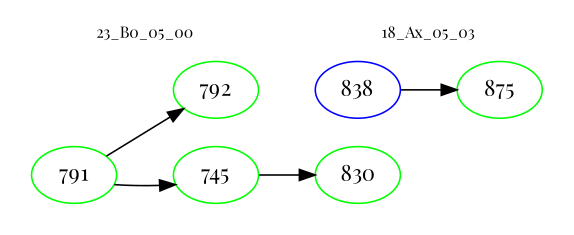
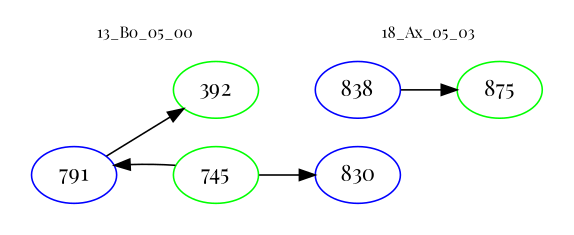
cluster "23_B0_05_00": label "23_B0_05_00" -> "13_B0_05_00"
node "792": label "792" -> "392"
node "791": color green -> blue
node "830": color green -> blue
edge "791" -> "745": reversed
